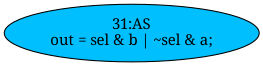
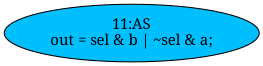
node "31:AS out = sel & b | ~sel & a;": label "31:AS out = sel & b | ~sel & a;" -> "11:AS out = sel & b | ~sel & a;"
